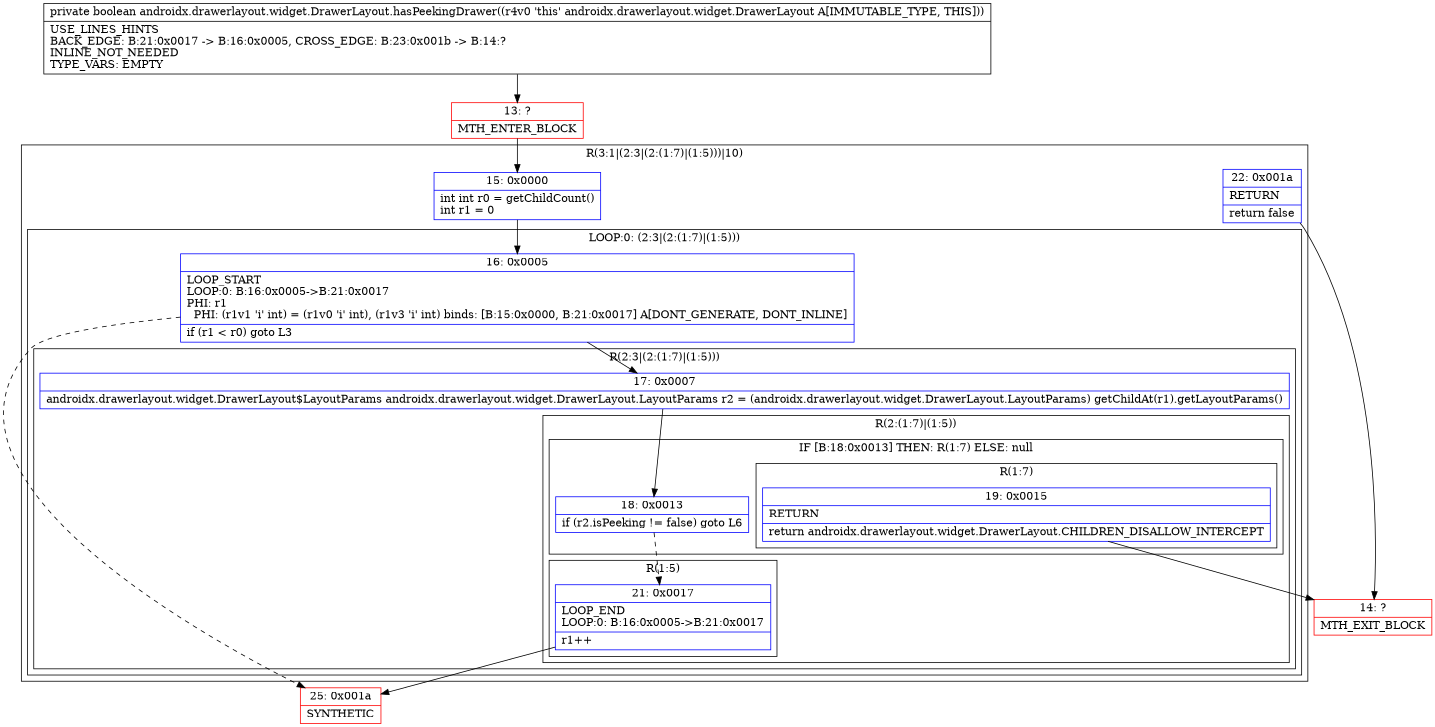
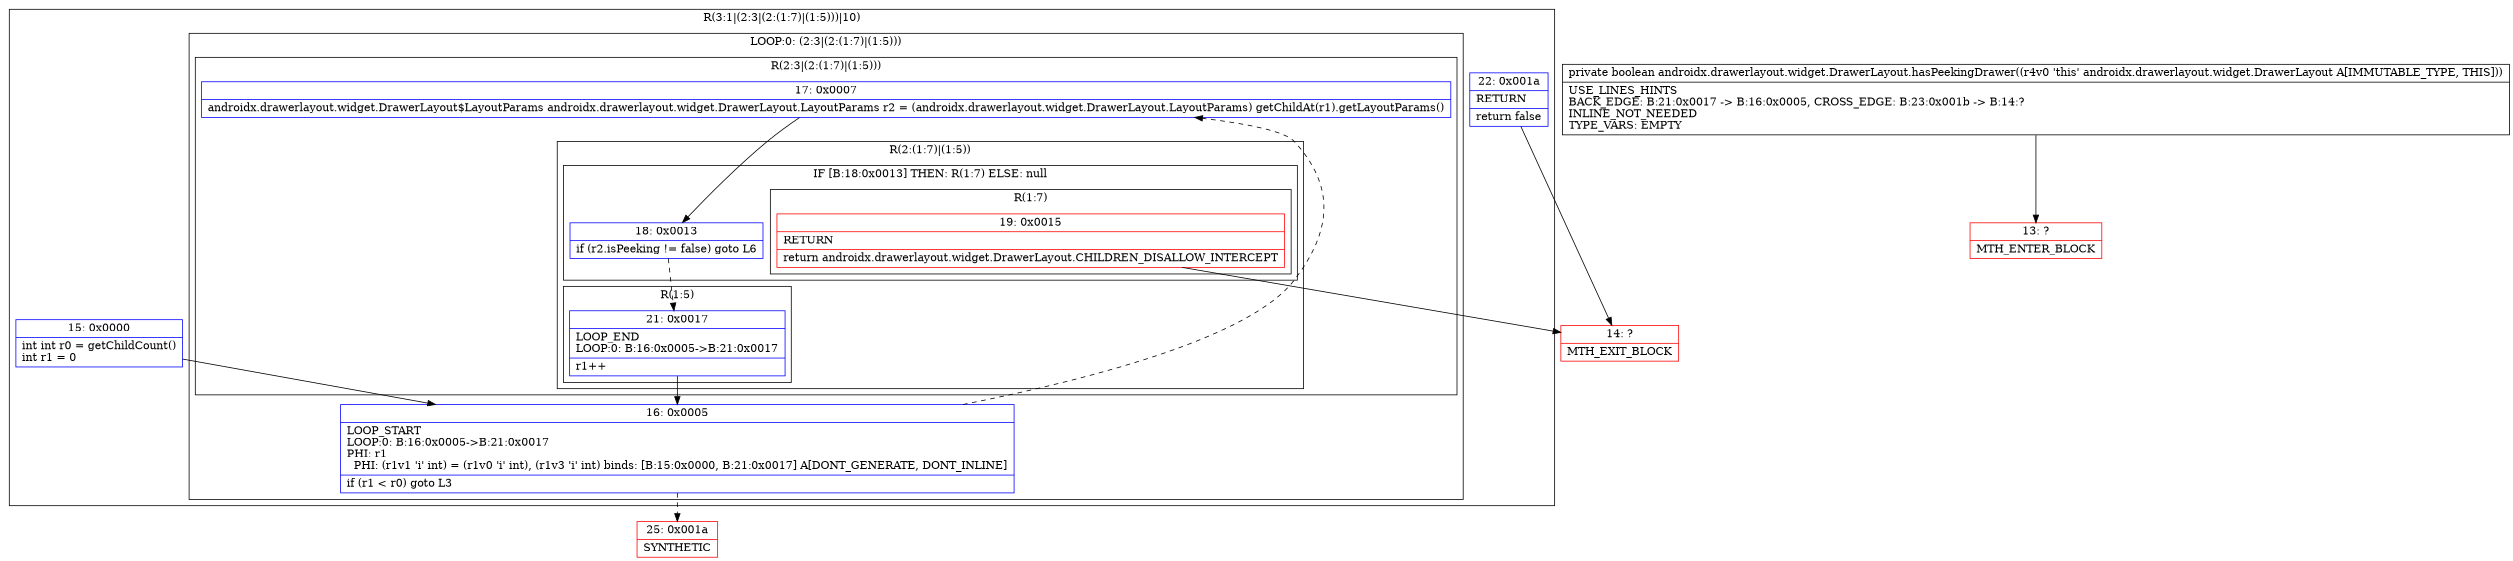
edge "13: ?" -> "15: 0x0000": removed
edge "16: 0x0005" -> "17: 0x0007": style solid -> dashed
node "19: 0x0015": color blue -> red
edge "21: 0x0017" -> "25: 0x001a": now "21: 0x0017" -> "16: 0x0005"
